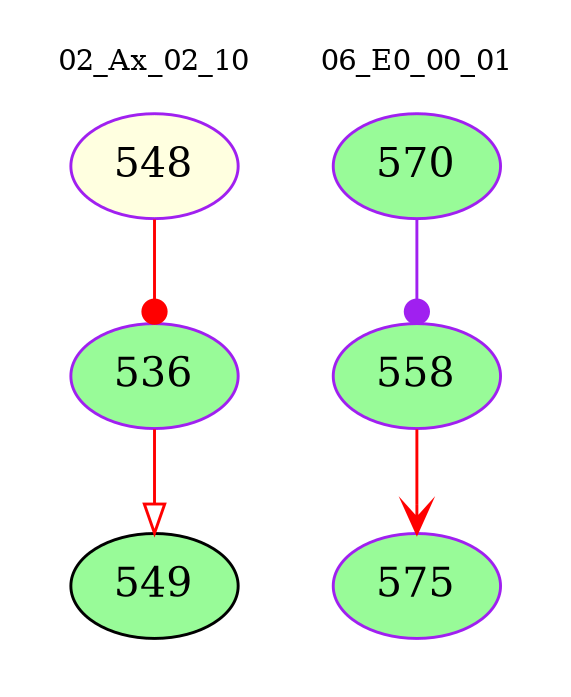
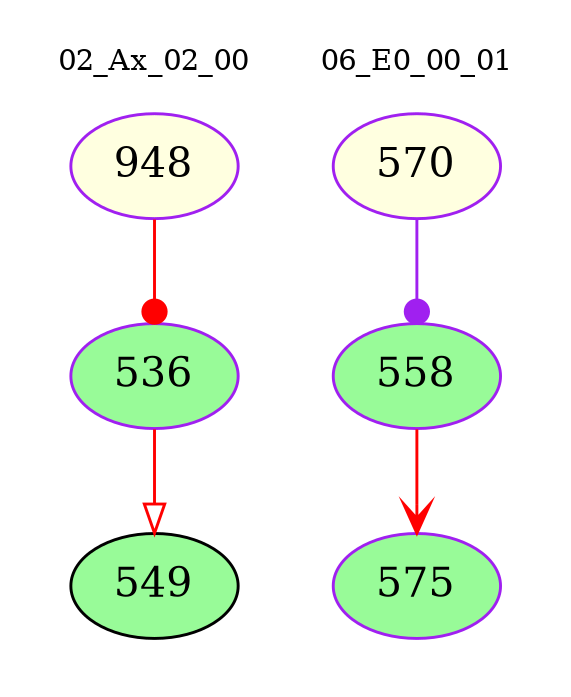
cluster "02_Ax_02_10": label "02_Ax_02_10" -> "02_Ax_02_00"
node "548": label "548" -> "948"
node "570": fillcolor palegreen -> lightyellow
